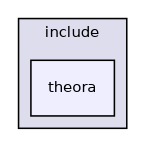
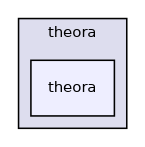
cluster "include": label "include" -> "theora"
